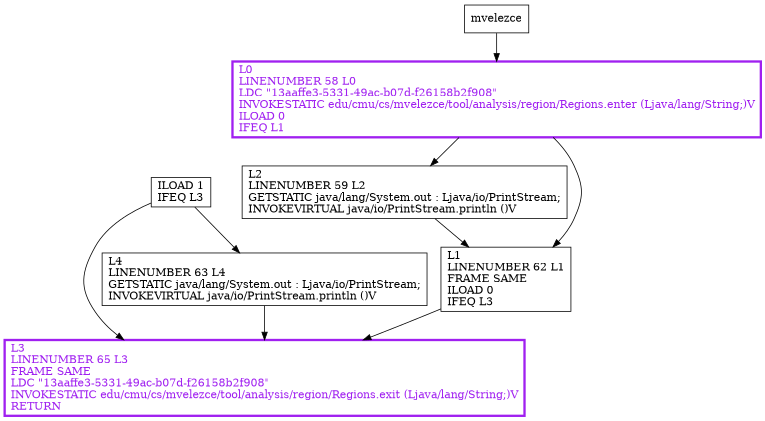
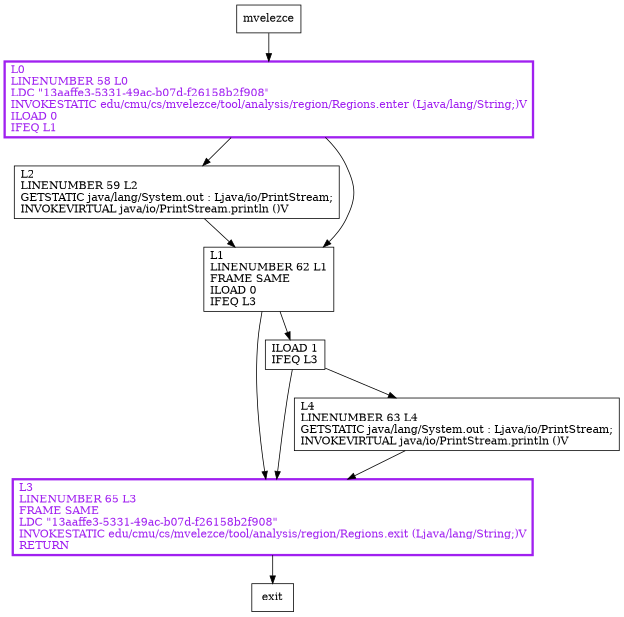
edge "L1 LINENUMBER 62 L1 FRAME SAME ILOAD 0 IFEQ L3" -> "ILOAD 1 IFEQ L3": added
node "exit": added
